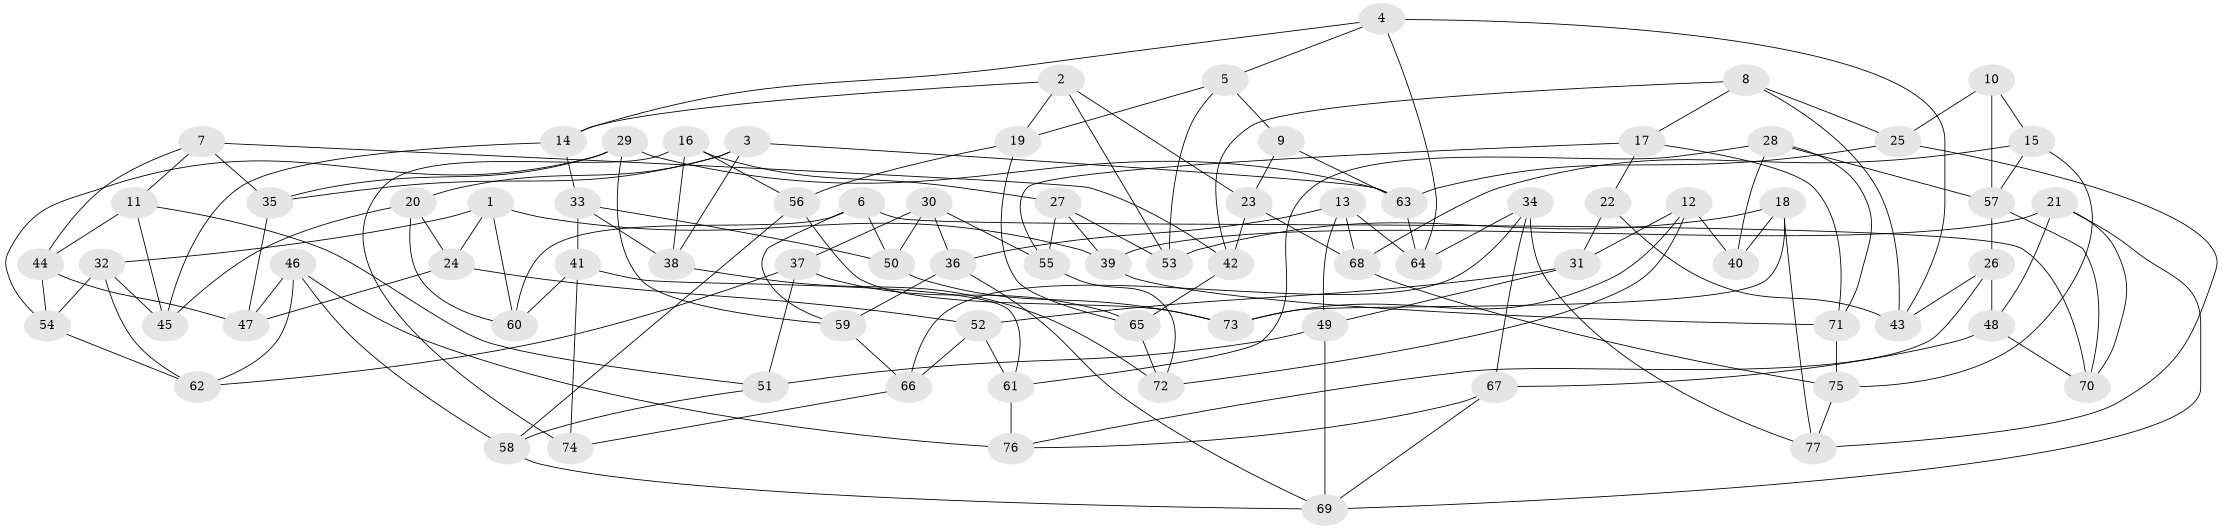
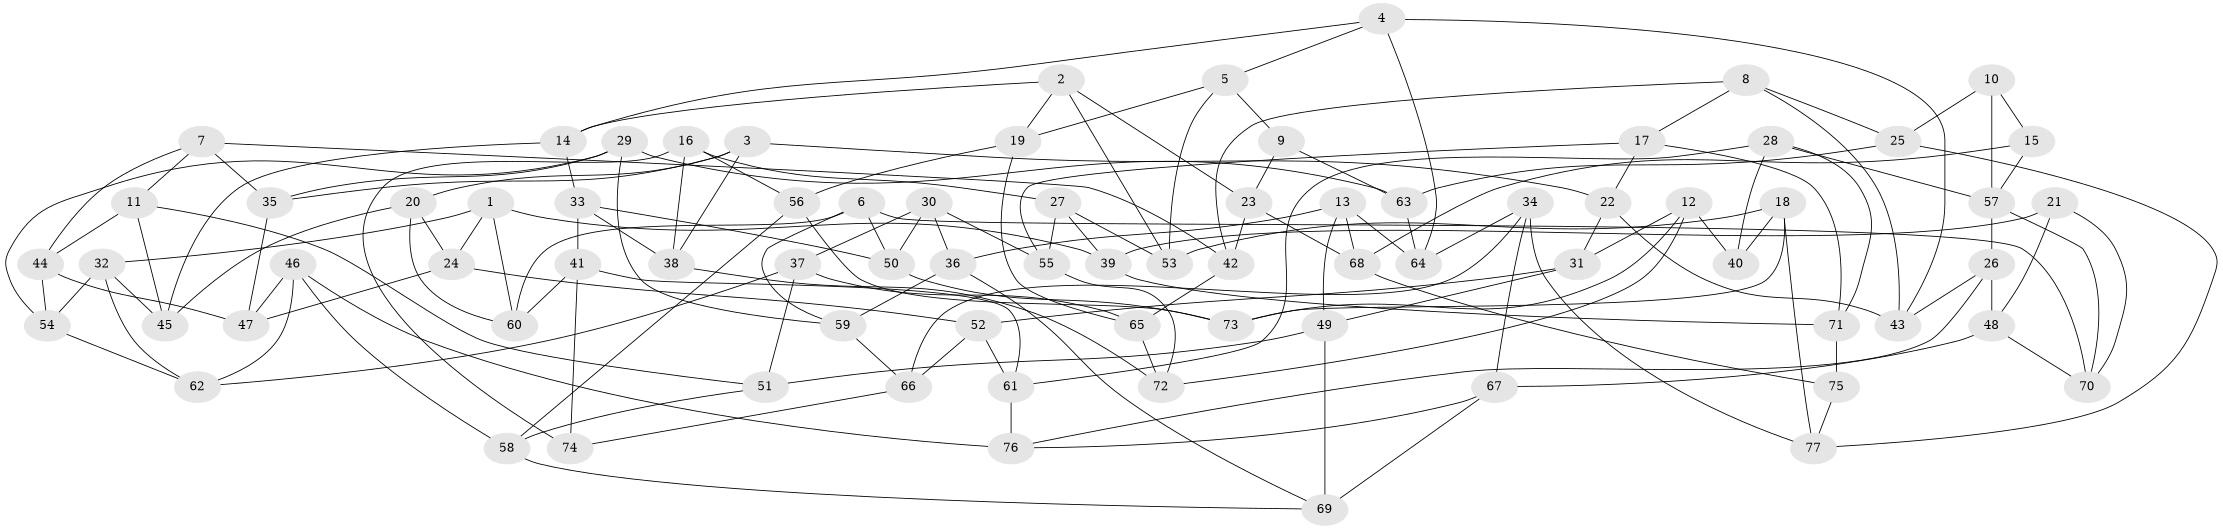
edge "3" -- "63": now "3" -- "22"
edge "15" -- "75": removed
edge "21" -- "69": removed
